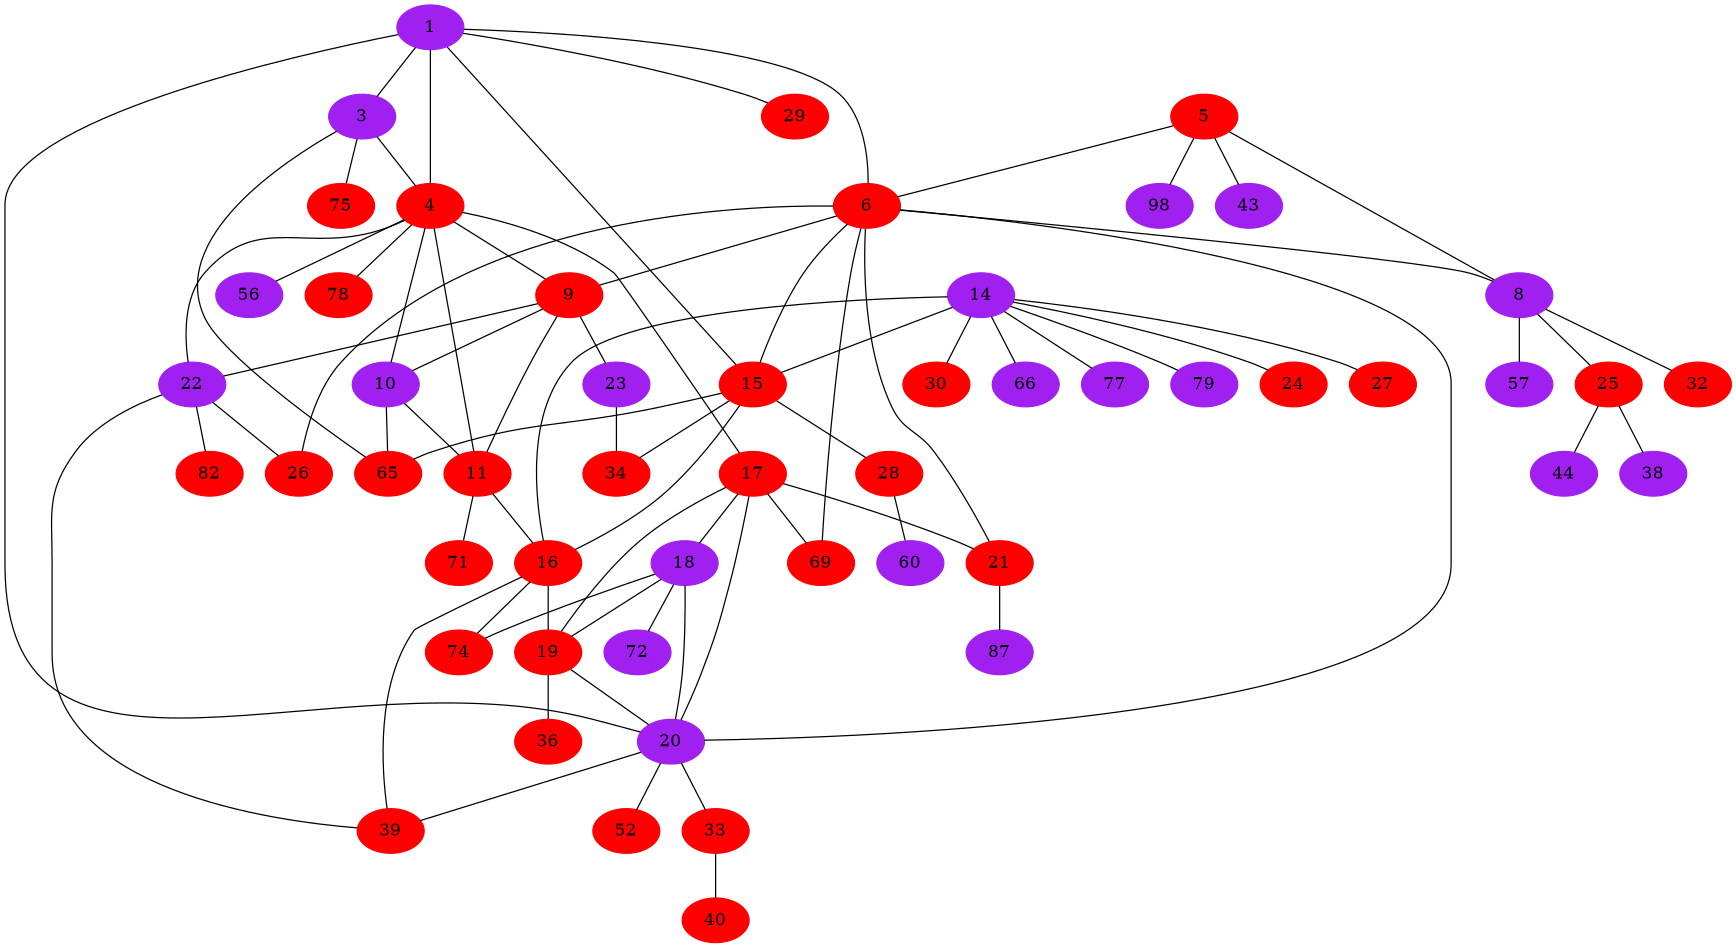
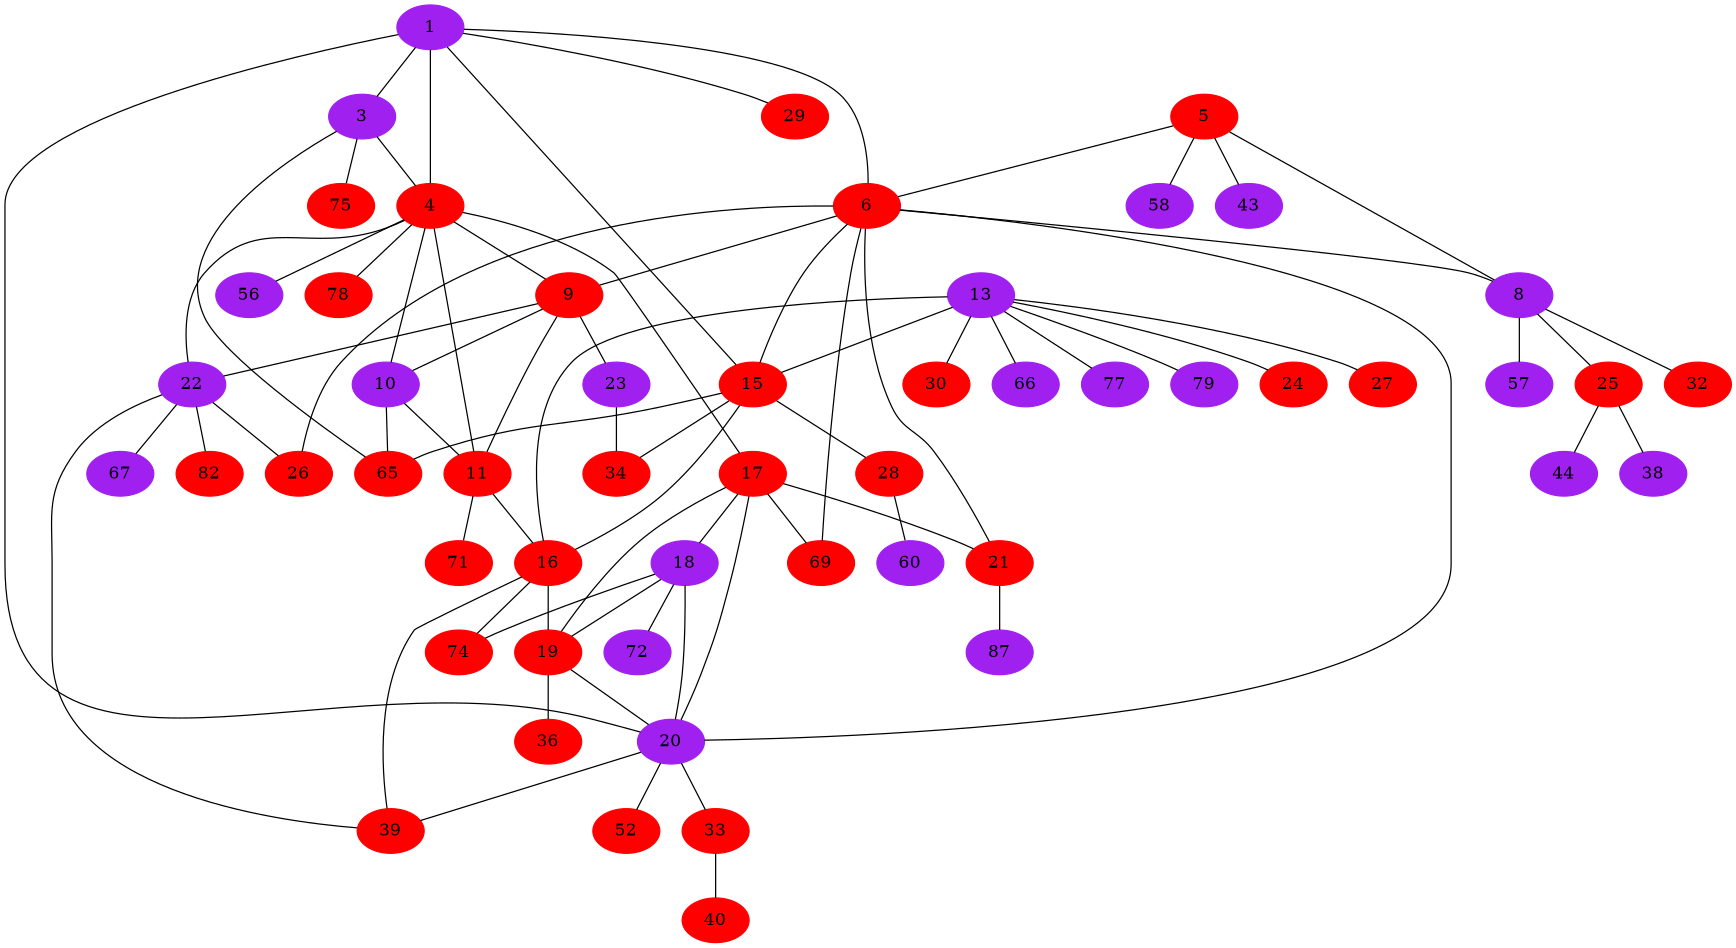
node "98": label "98" -> "58"
node "14": label "14" -> "13"
node "67": added
